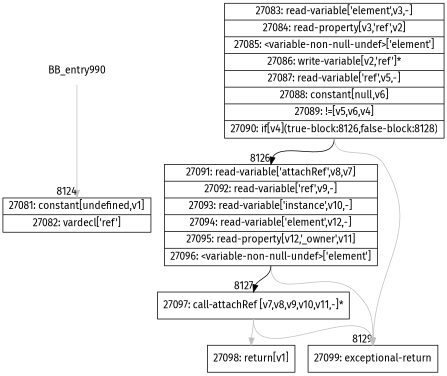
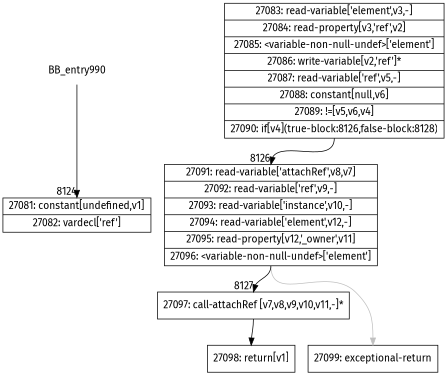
edge "BB_entry990" -> "27081: constant[undefined,v1]": color gray -> black
edge "27083: read-variable['element',v3,-]" -> "27099: exceptional-return": removed
edge "27097: call-attachRef [v7,v8,v9,v10,v11,-]*" -> "27098: return[v1]": color gray -> black
edge "27097: call-attachRef [v7,v8,v9,v10,v11,-]*" -> "27099: exceptional-return": removed
